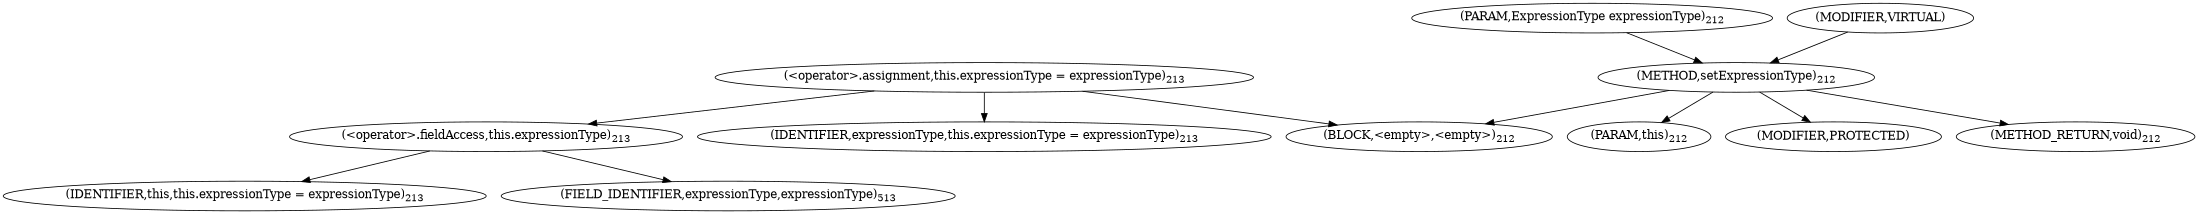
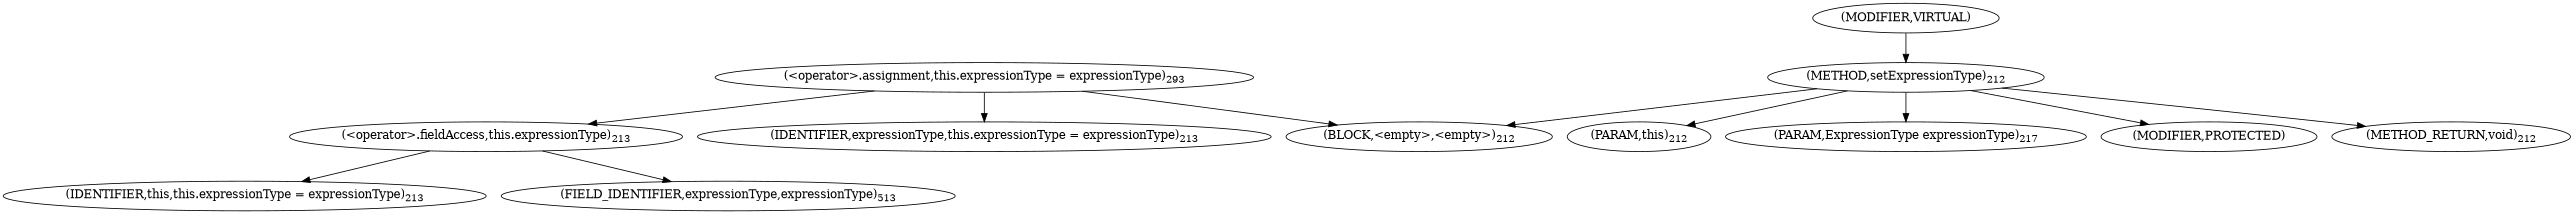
node "(PARAM,ExpressionType expressionType)": text "212" -> "217"
edge "(PARAM,ExpressionType expressionType)" -> "(METHOD,setExpressionType)": reversed
node "(<operator>.assignment,this.expressionType = expressionType)": text "213" -> "293"
